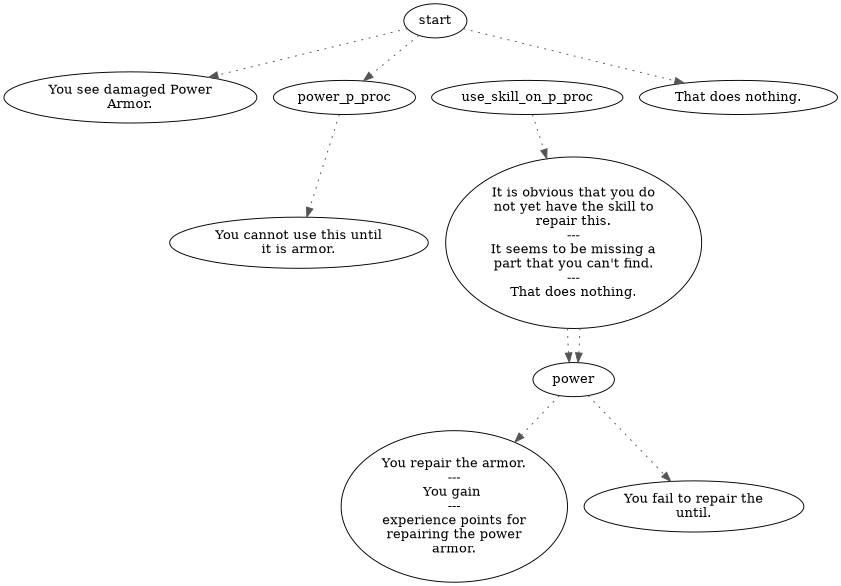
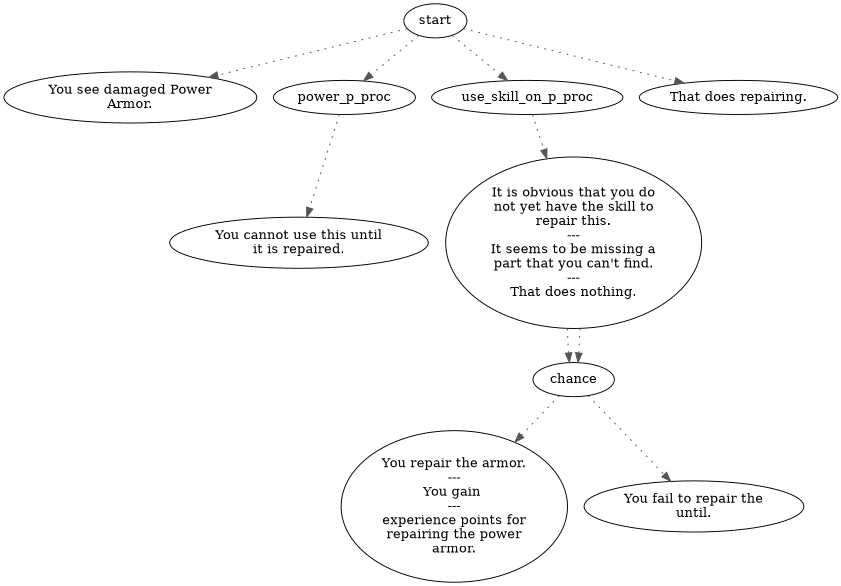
edge "start" -> "use_skill_on_p_proc": added
node "That does nothing.": label "That does nothing." -> "That does repairing."
node "You cannot use this until it is armor.": label "You cannot use this until it is armor." -> "You cannot use this until it is repaired."
node "power": label "power" -> "chance"
